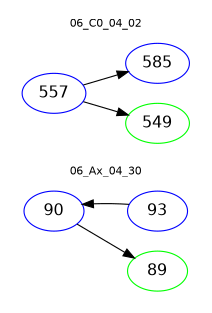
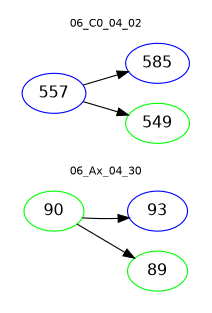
edge "93" -> "90": reversed
node "90": color blue -> green
